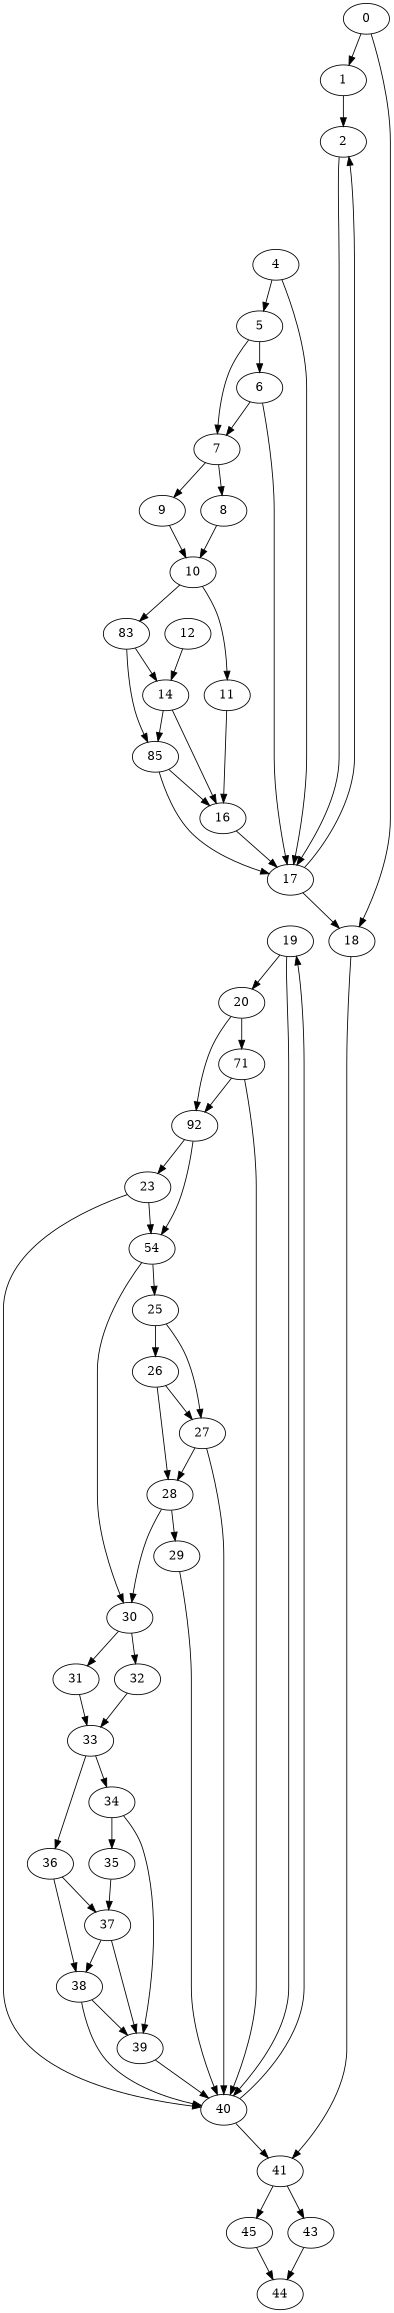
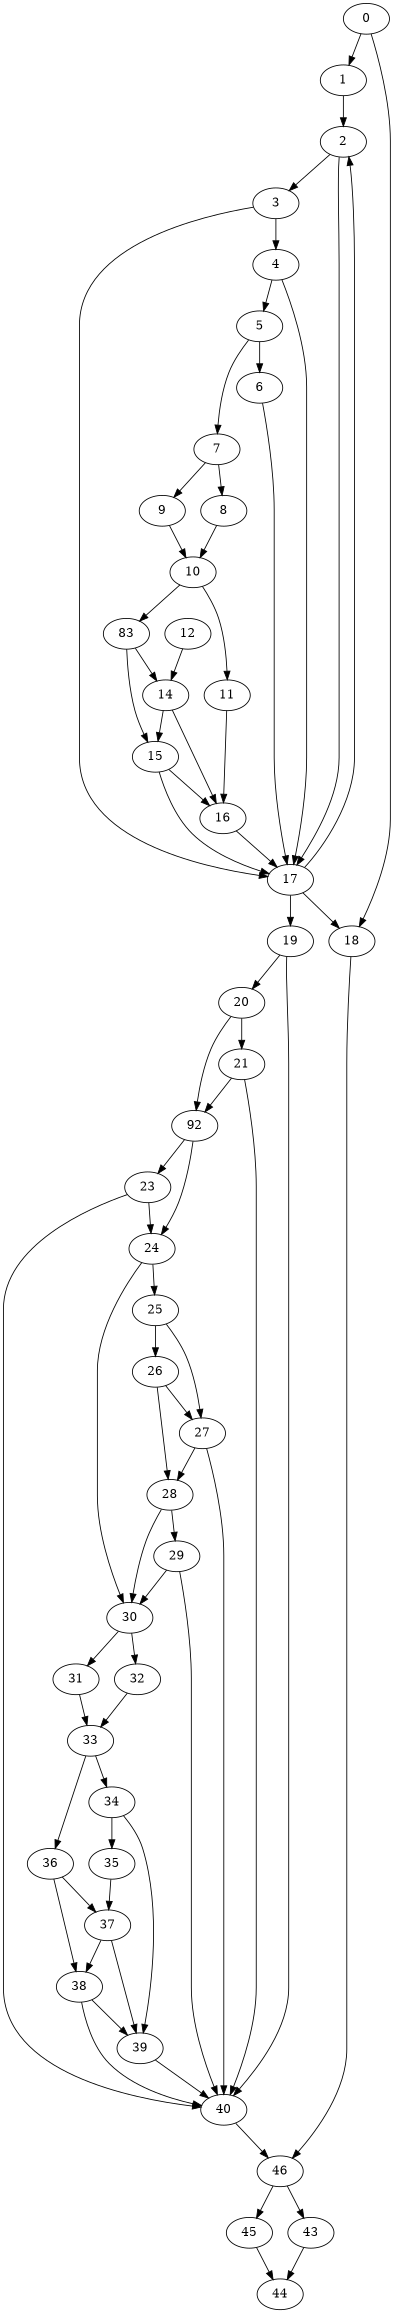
node "3": added
edge "6" -> "7": removed
node "85": label "85" -> "15"
node "71": label "71" -> "21"
node "54": label "54" -> "24"
edge "40" -> "19": now "17" -> "19"
edge "29" -> "30": added
node "41": label "41" -> "46"
